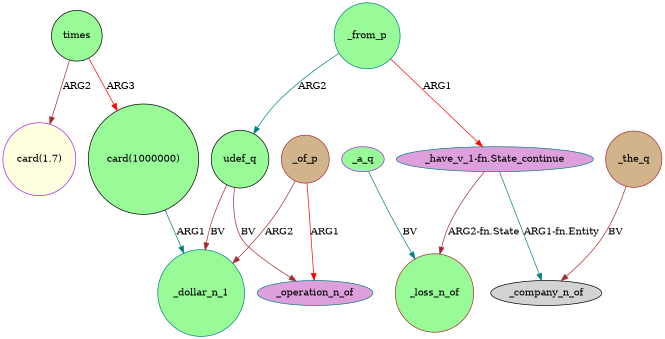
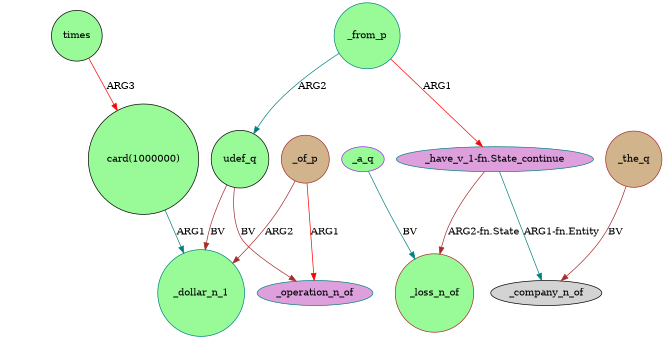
node "card(1.7)": removed
